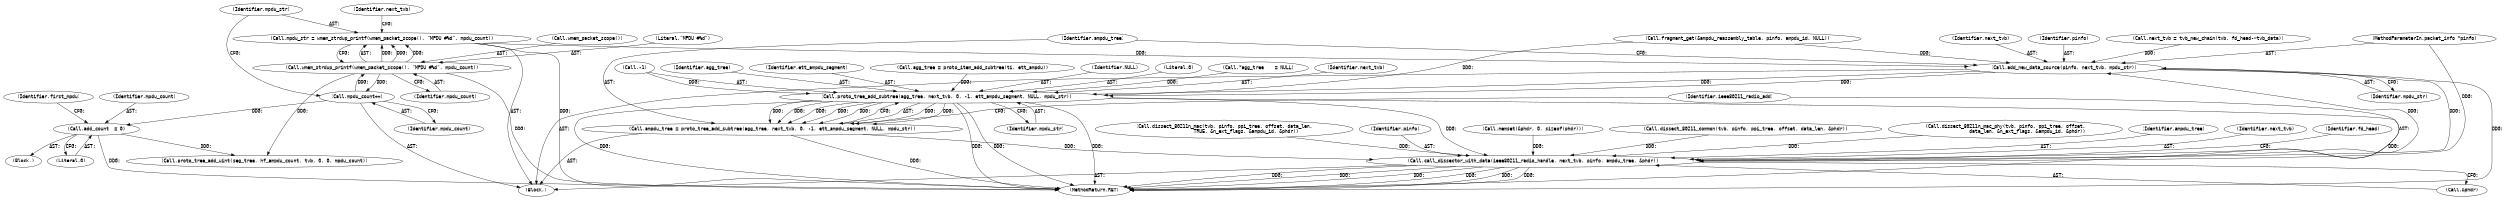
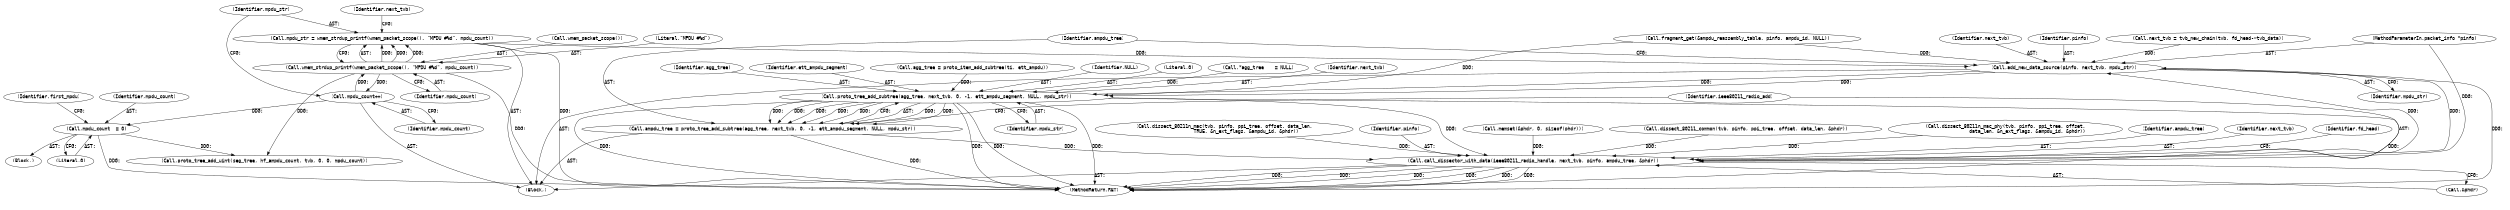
node "(Call,-1)": removed
node "(Call,add_count  = 0)": label "(Call,add_count  = 0)" -> "(Call,mpdu_count  = 0)"
